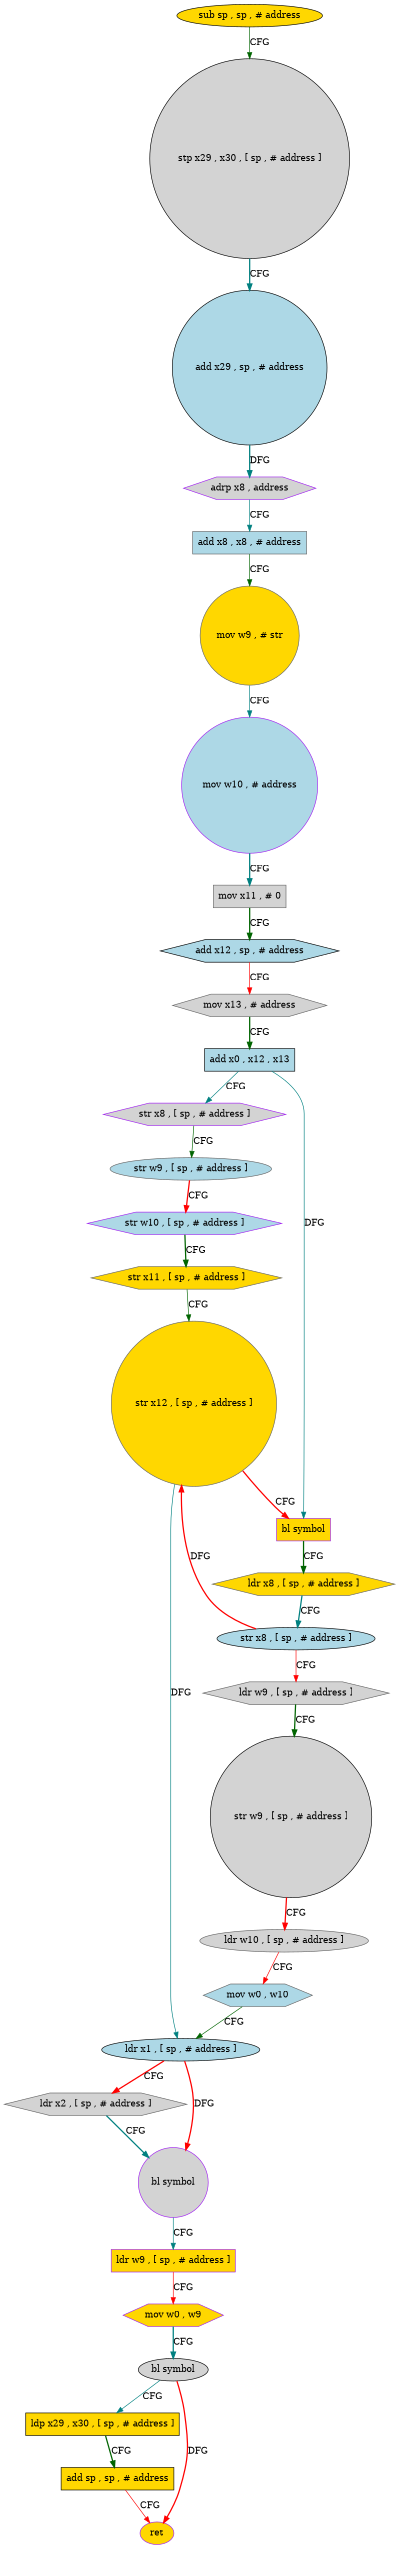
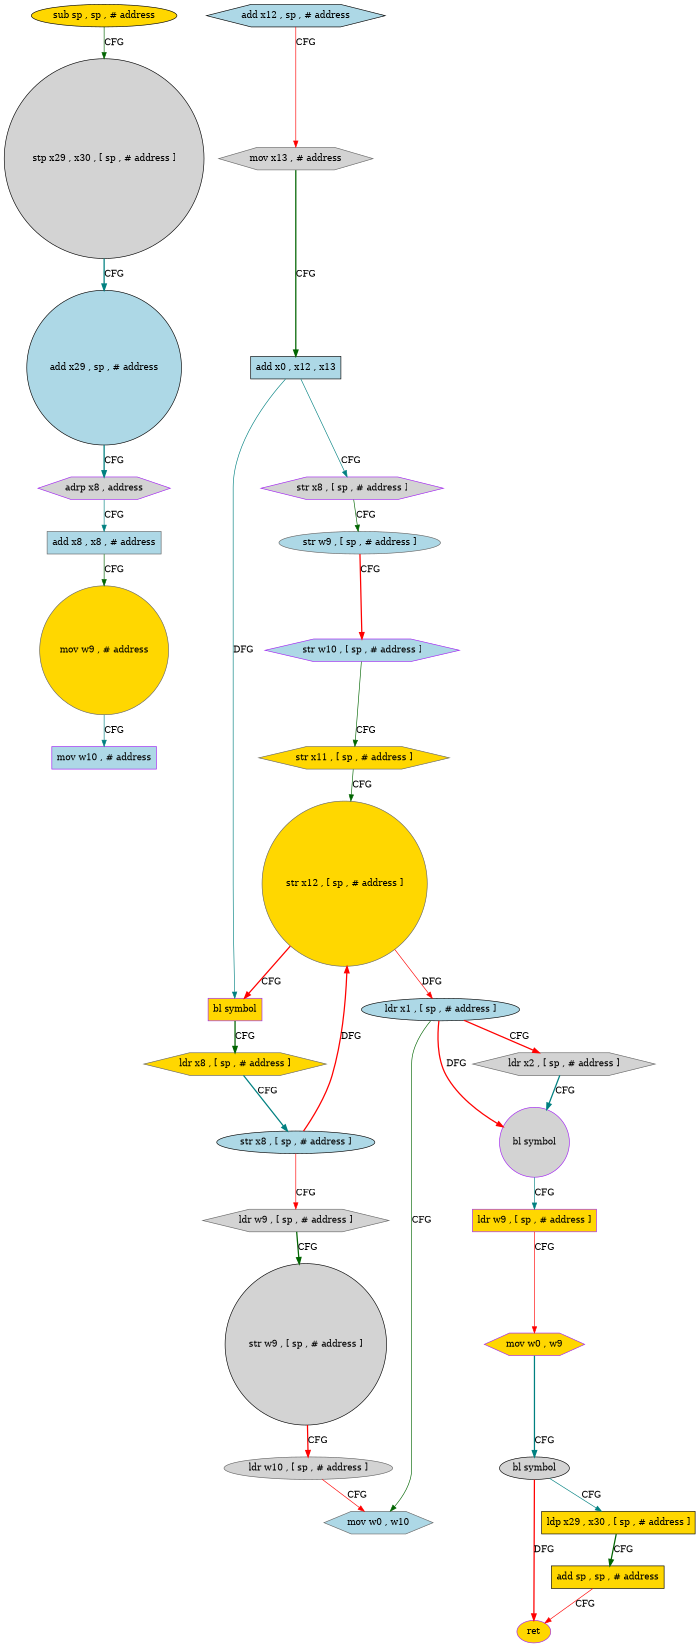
edge "add x29 , sp , # address" -> "adrp x8 , address": label "DFG" -> "CFG"
node "mov w9 , # str": label "mov w9 , # str" -> "mov w9 , # address"
node "mov w10 , # address": shape circle -> box
node "mov x11 , # 0": removed
edge "str w10 , [ sp , # address ]" -> "str x11 , [ sp , # address ]": style bold -> solid
edge "str x12 , [ sp , # address ]" -> "ldr x1 , [ sp , # address ]": color teal -> red
edge "mov w0 , w10" -> "ldr x1 , [ sp , # address ]": reversed
